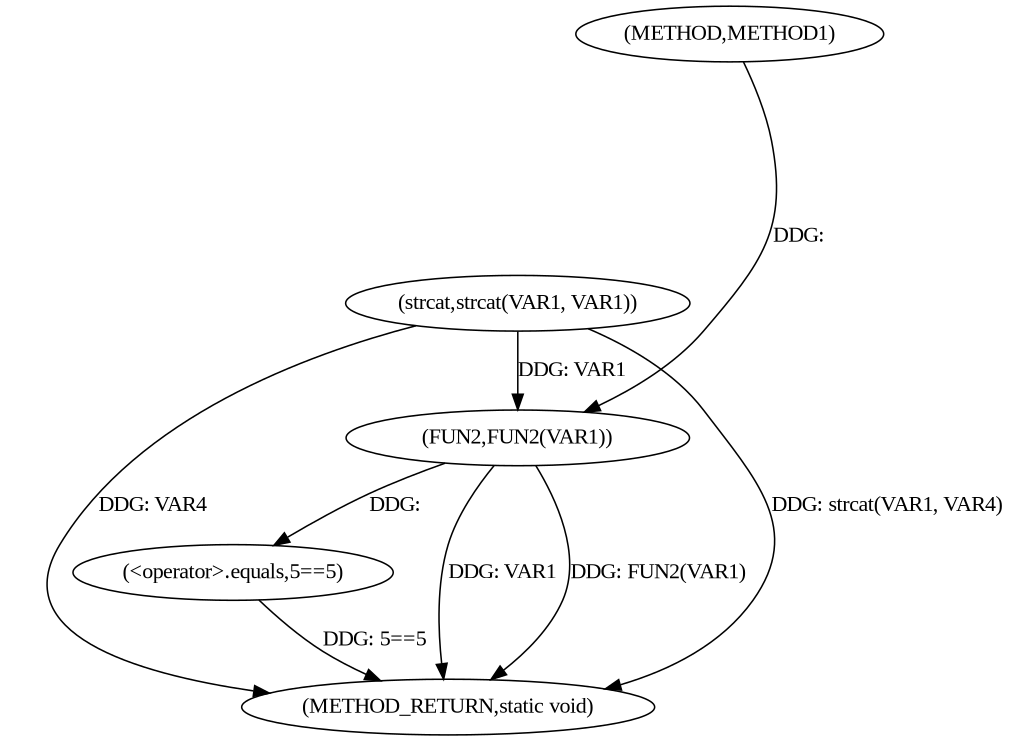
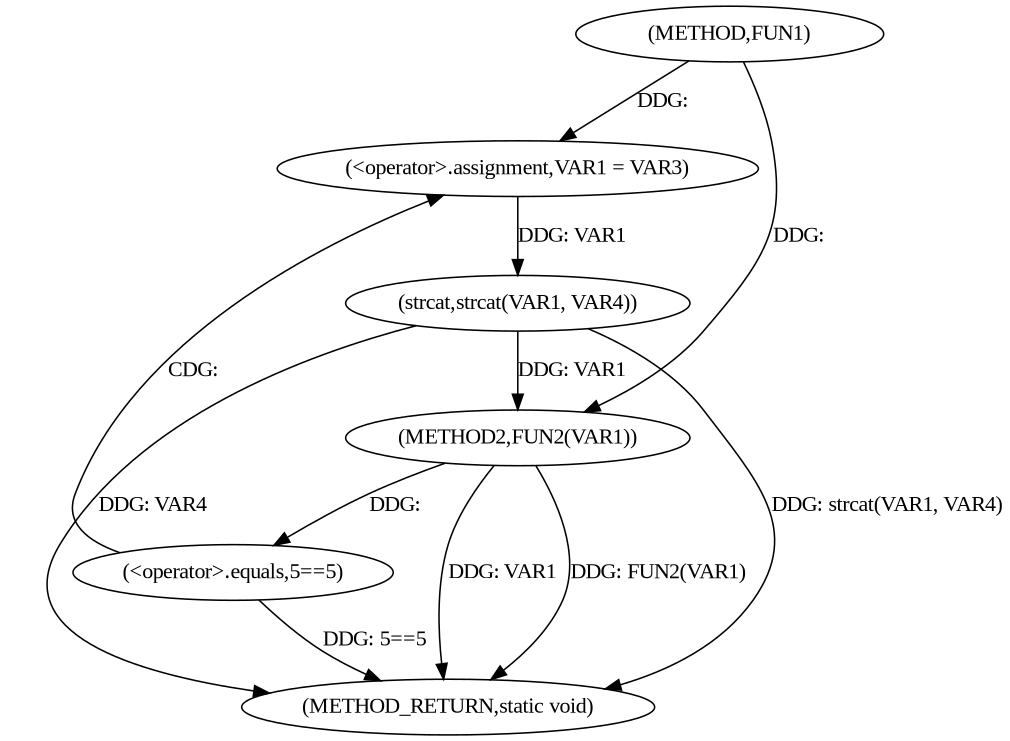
node "(METHOD,METHOD1)": label "(METHOD,METHOD1)" -> "(METHOD,FUN1)"
node "(<operator>.assignment,VAR1 = VAR3)": added
node "(strcat,strcat(VAR1, VAR1))": label "(strcat,strcat(VAR1, VAR1))" -> "(strcat,strcat(VAR1, VAR4))"
node "(FUN2,FUN2(VAR1))": label "(FUN2,FUN2(VAR1))" -> "(METHOD2,FUN2(VAR1))"
